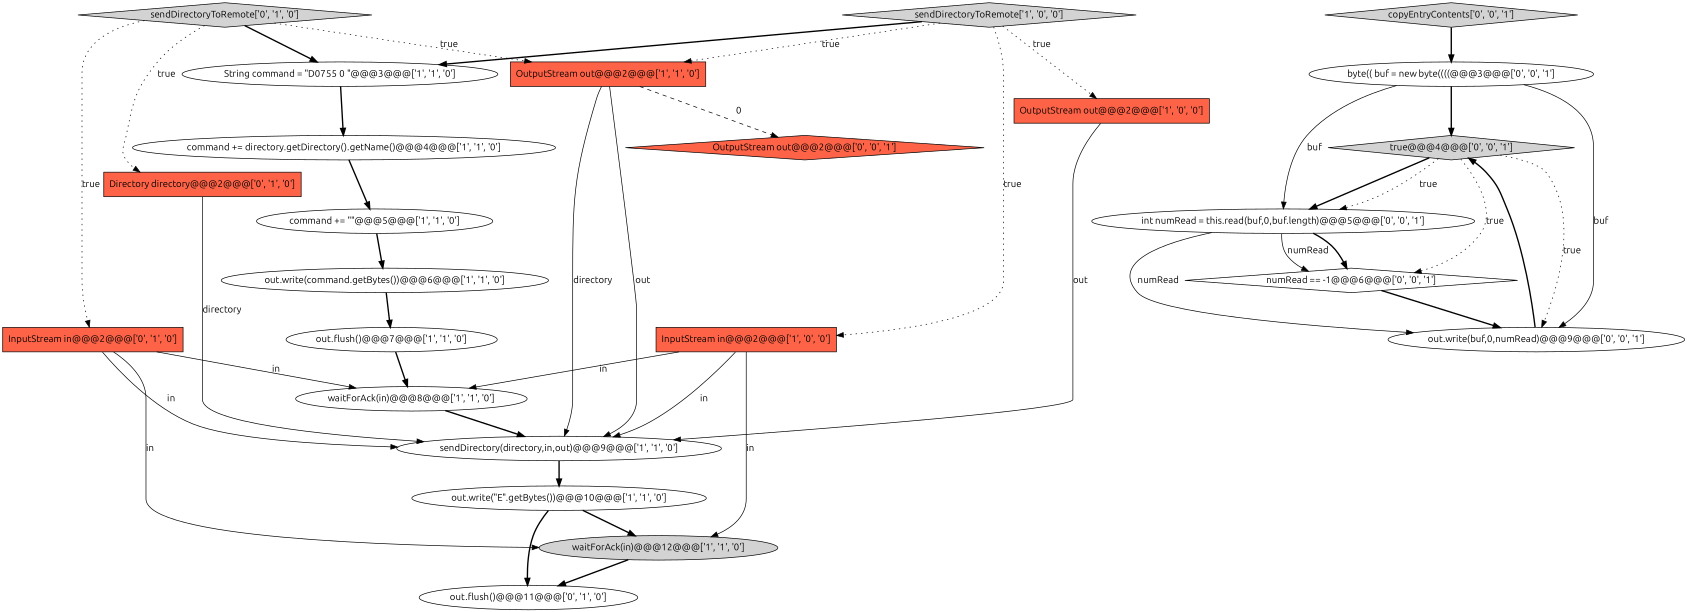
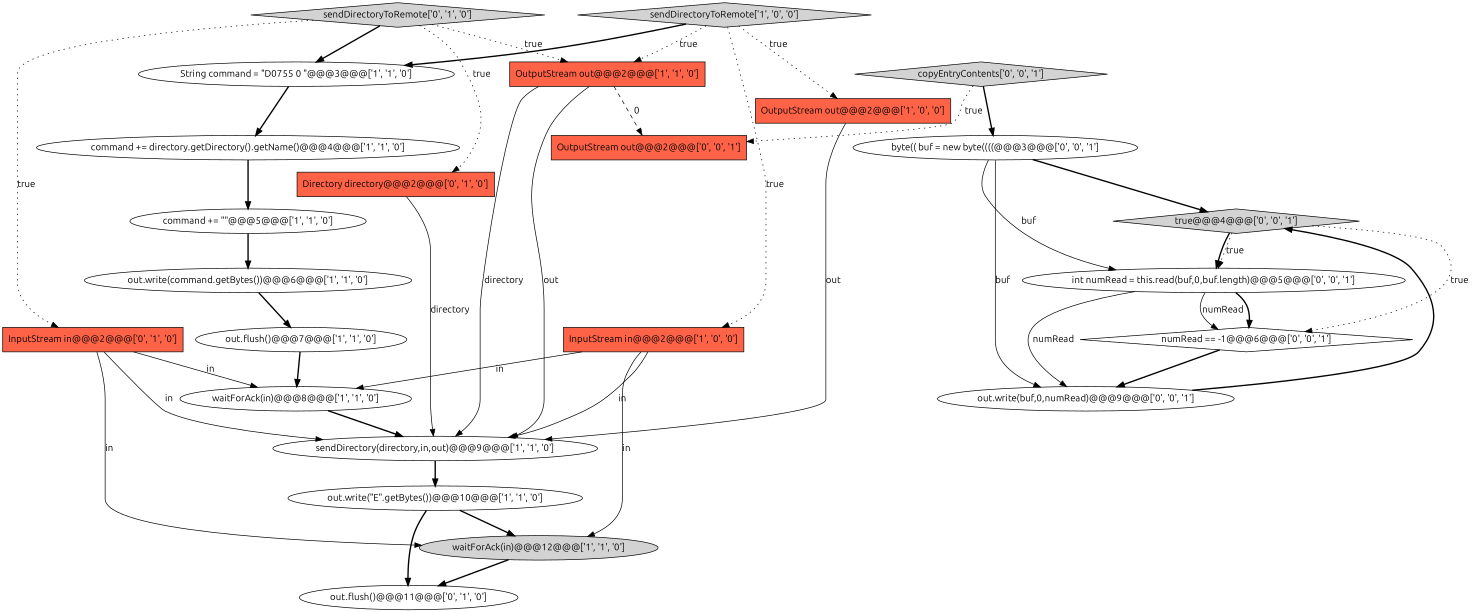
edge "copyEntryContents['0', '0', '1']" -> "OutputStream out@@@2@@@['0', '0', '1']": added, label "true"
node "OutputStream out@@@2@@@['0', '0', '1']": shape diamond -> box
edge "true@@@4@@@['0', '0', '1']" -> "out.write(buf,0,numRead)@@@9@@@['0', '0', '1']": removed, label "true"
